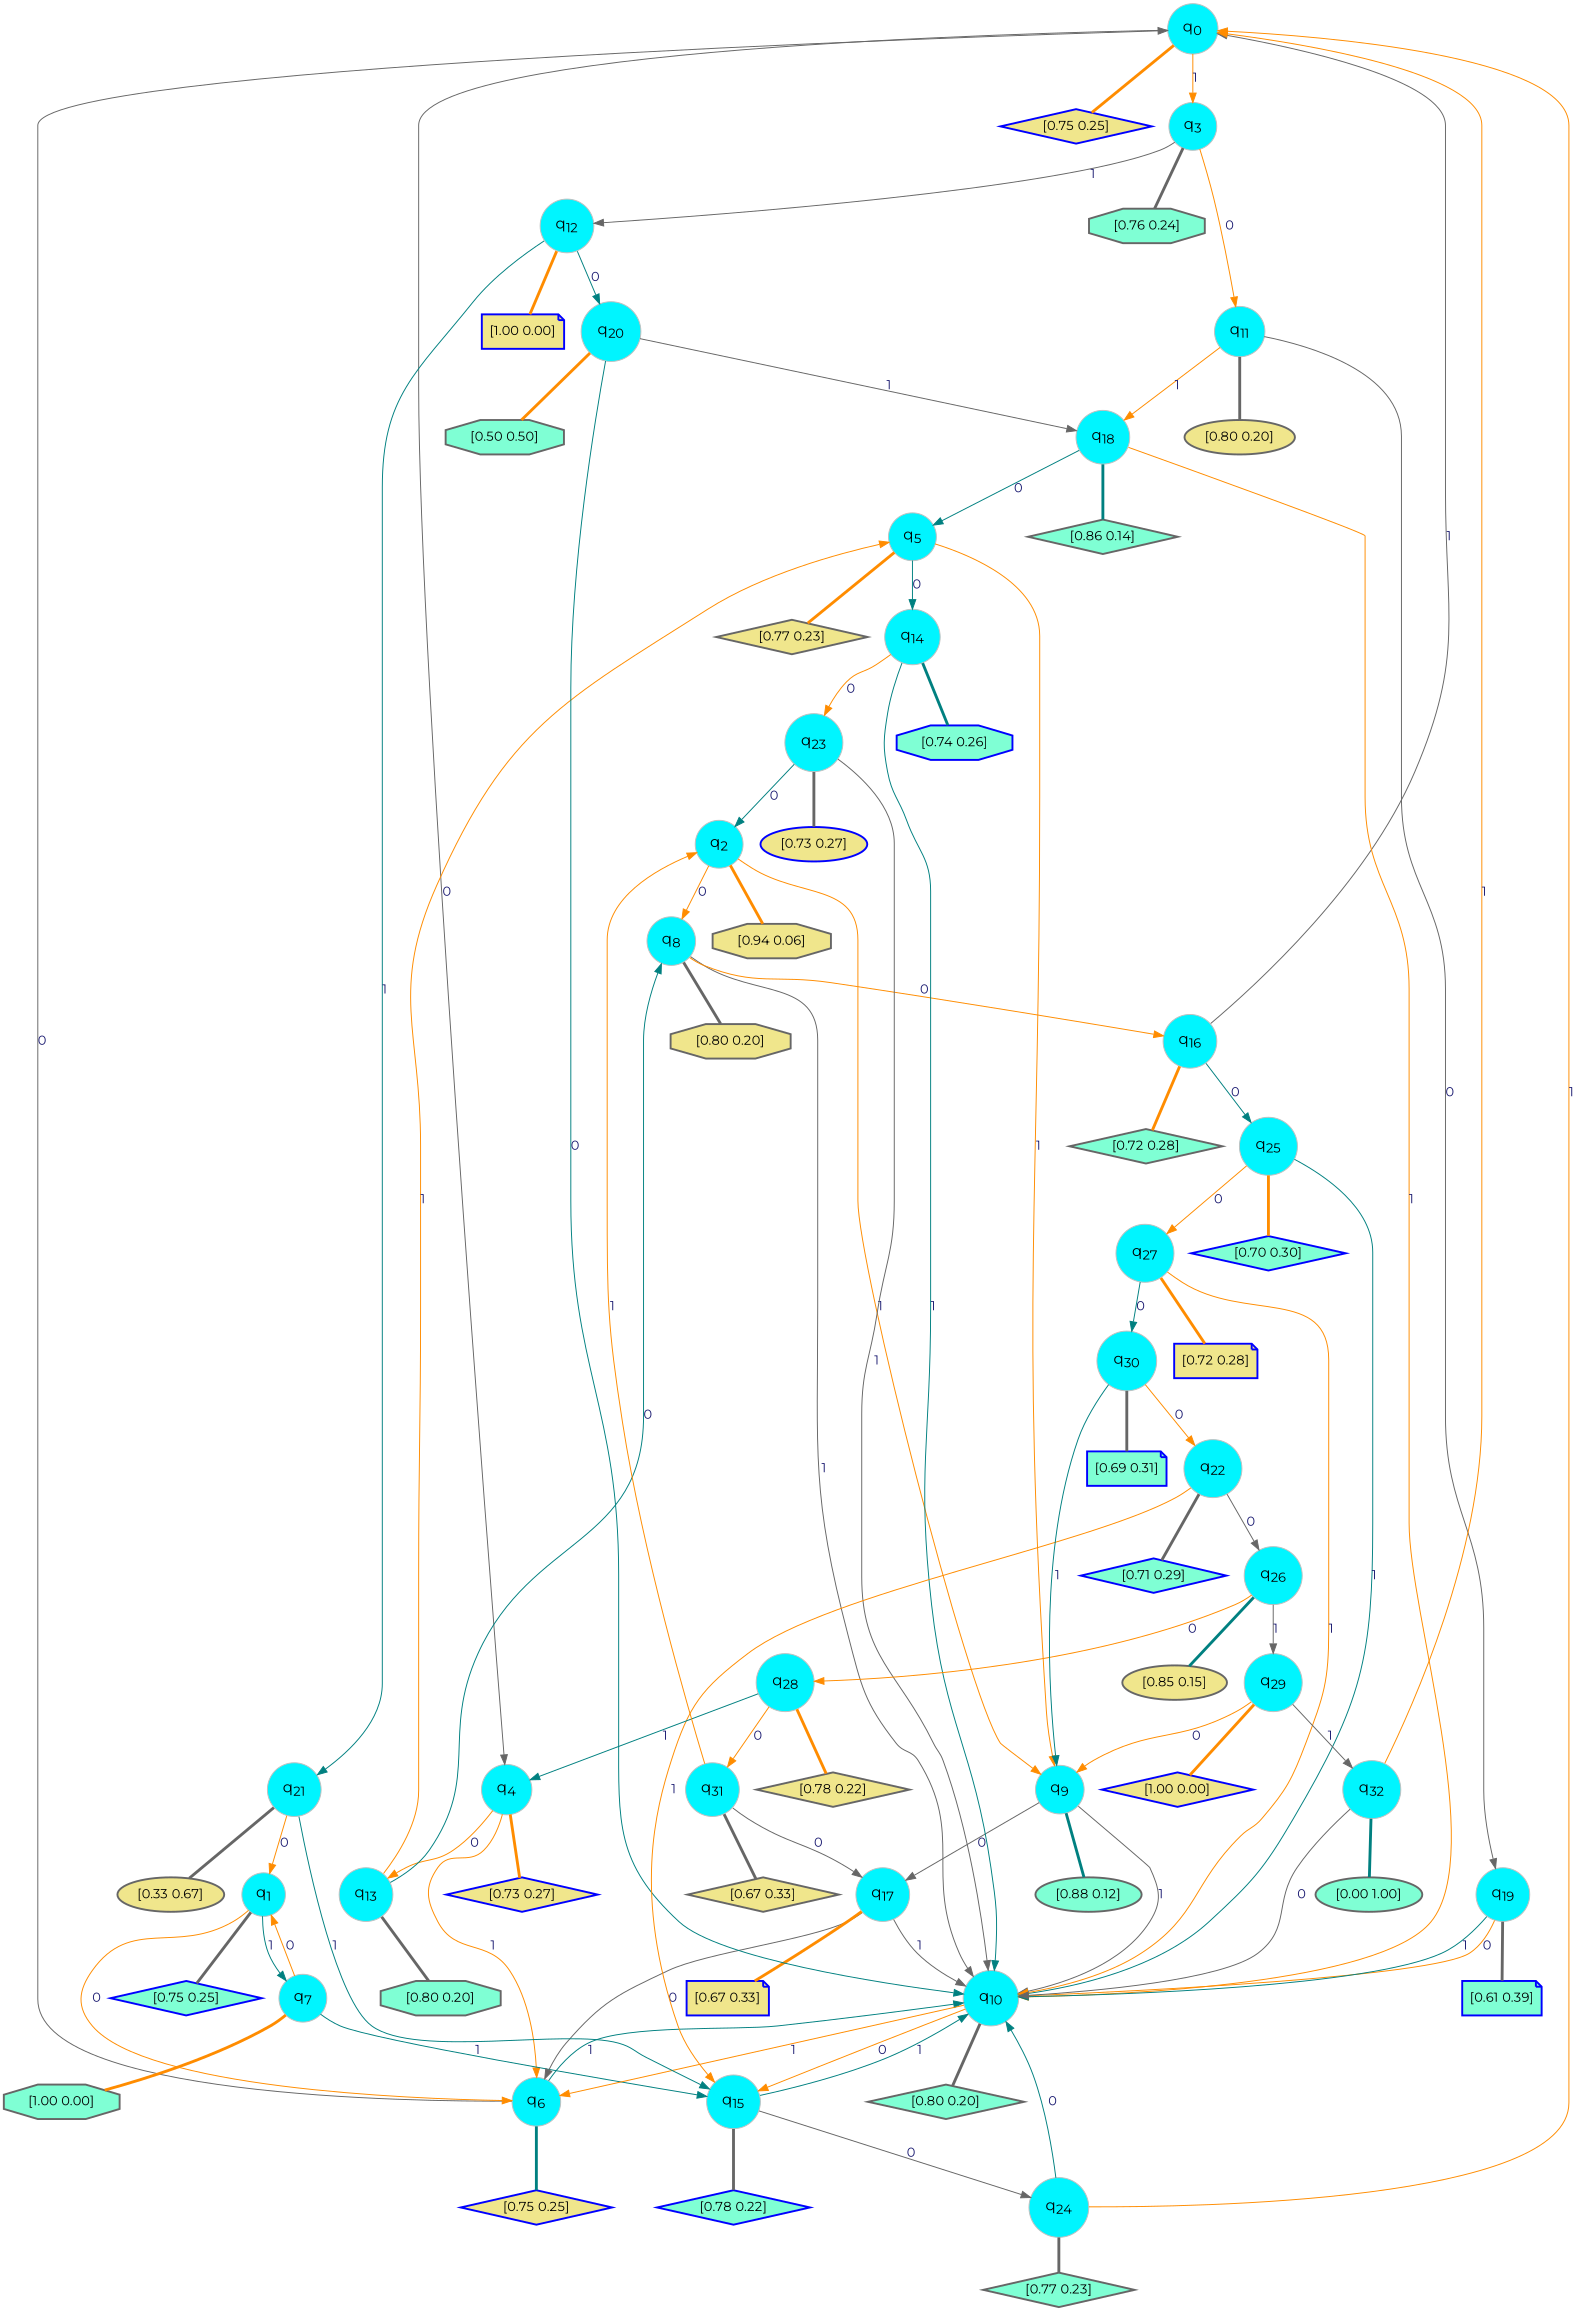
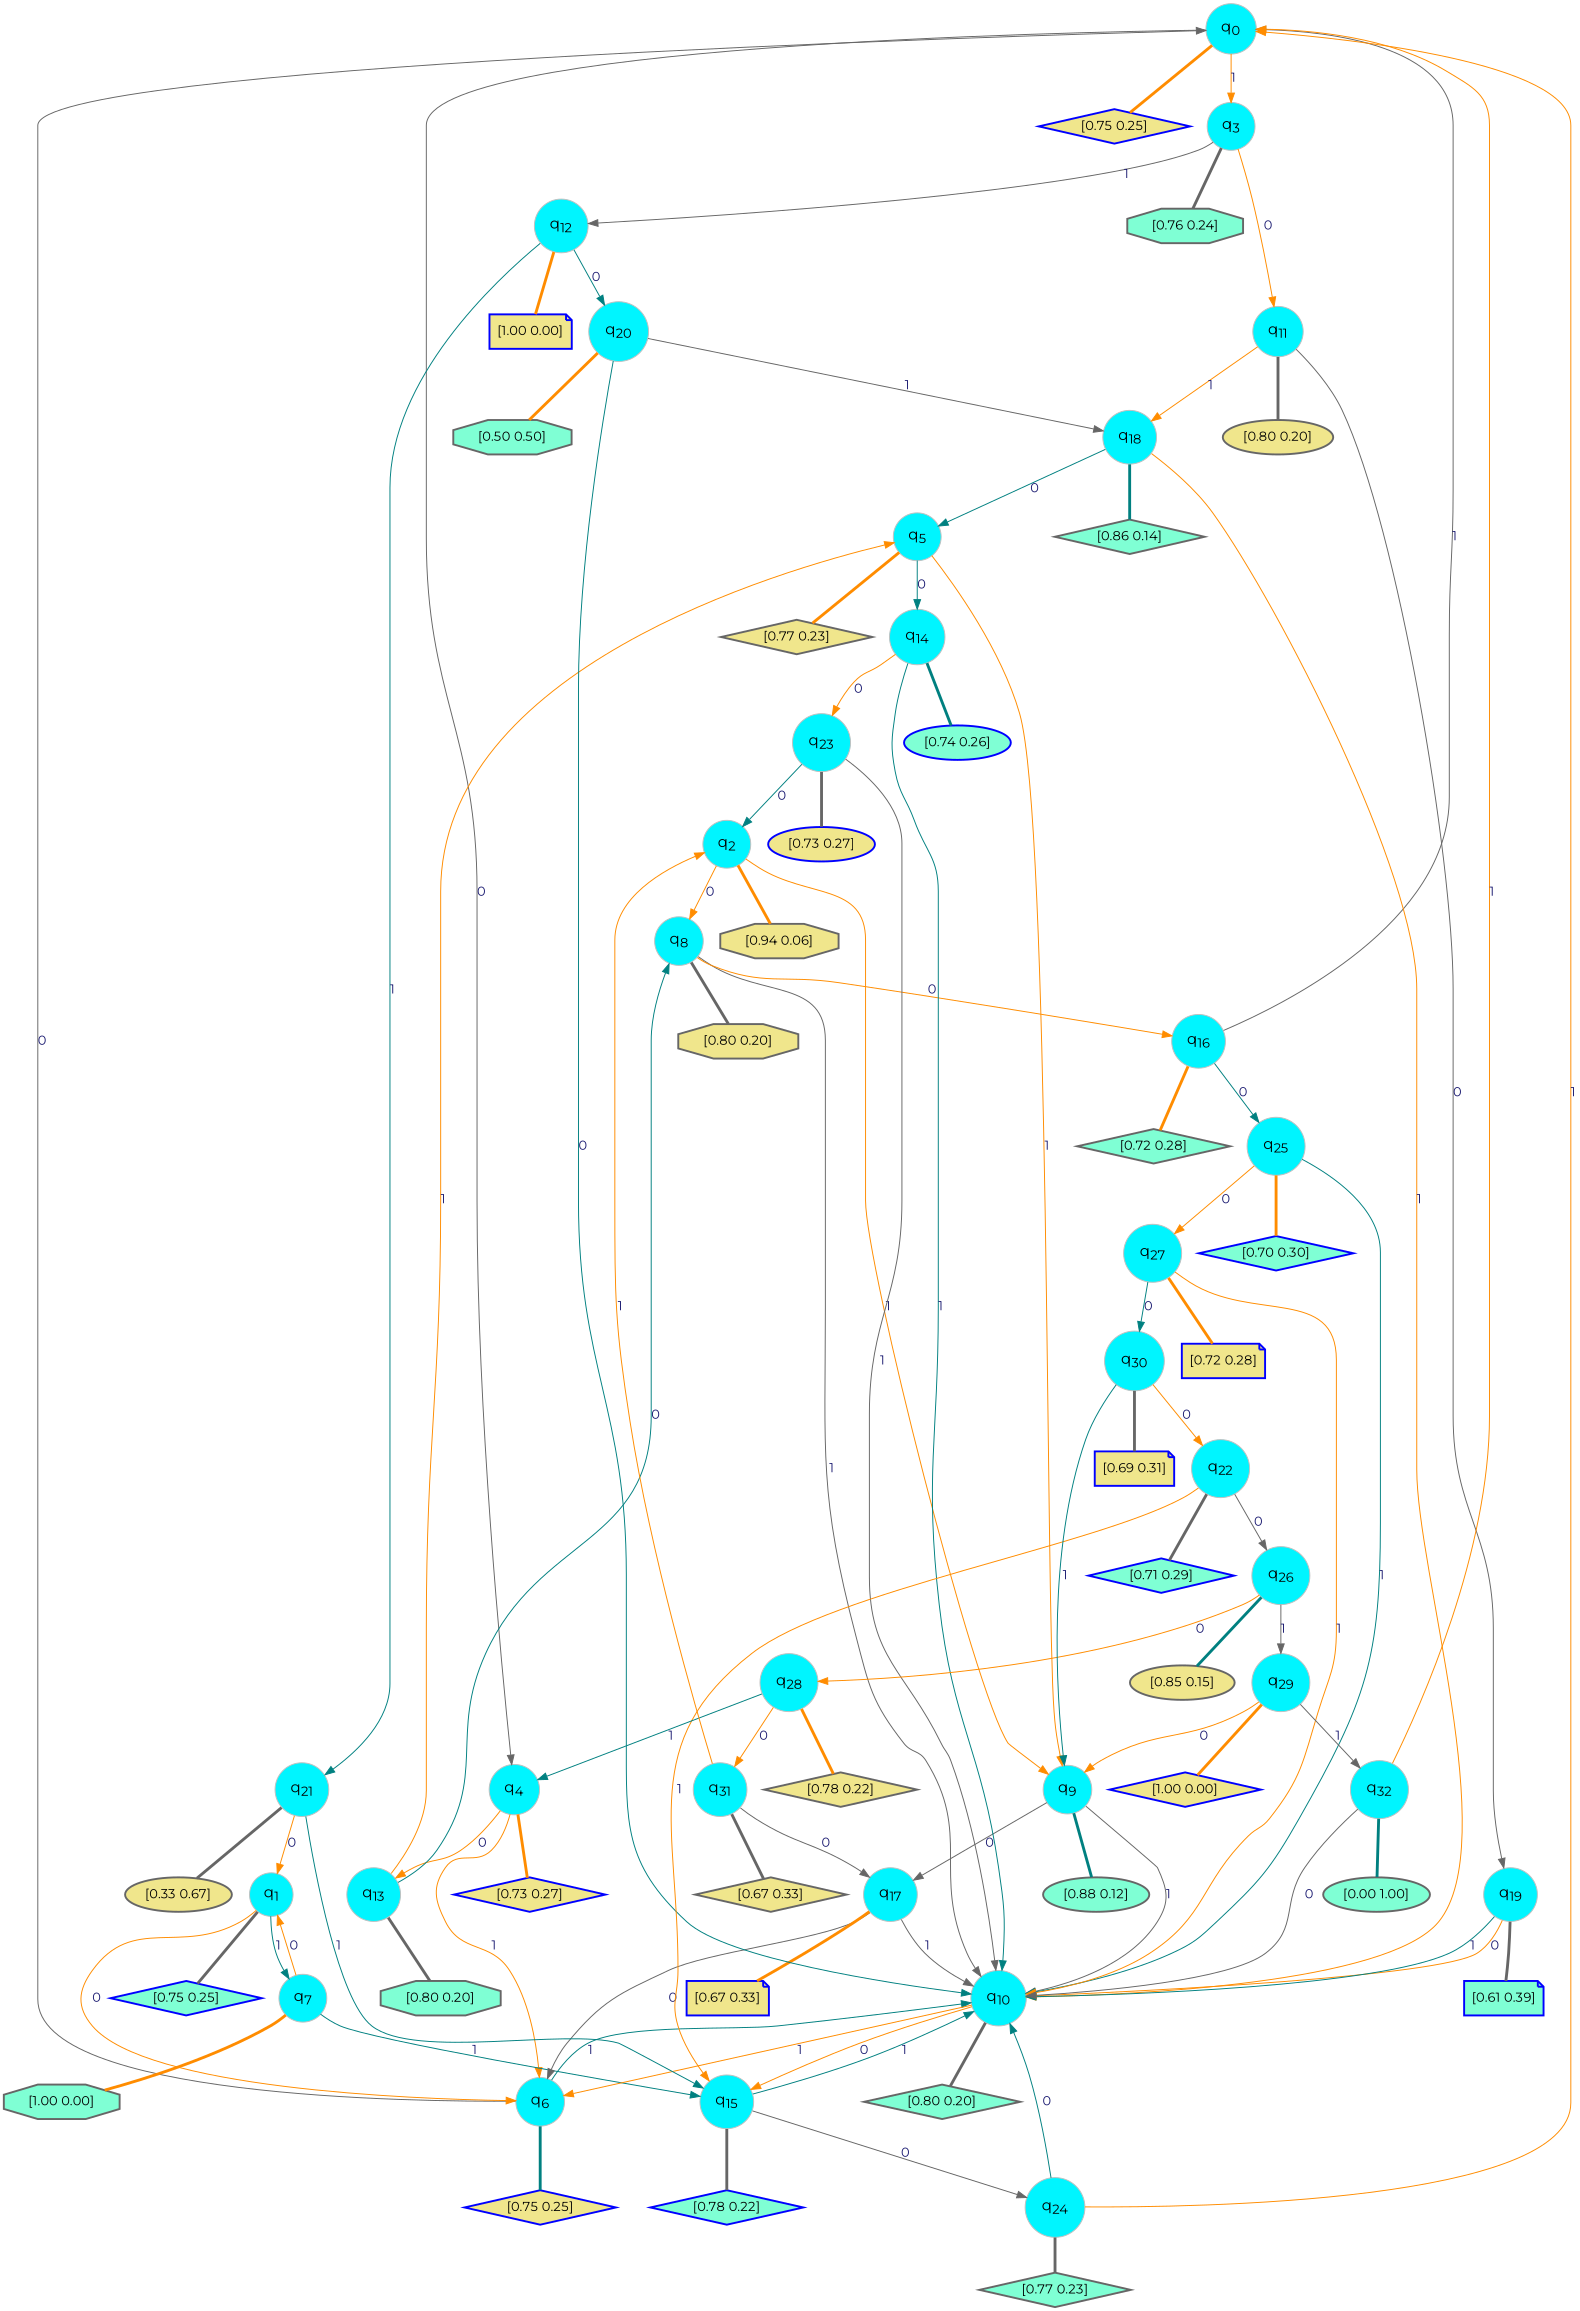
node "[0.74 0.26]": shape octagon -> ellipse
node "[0.69 0.31]": fillcolor aquamarine -> khaki
